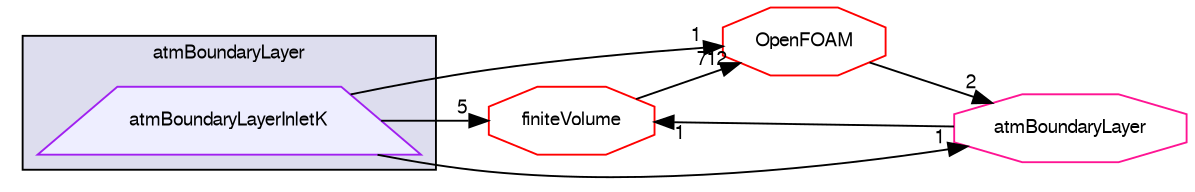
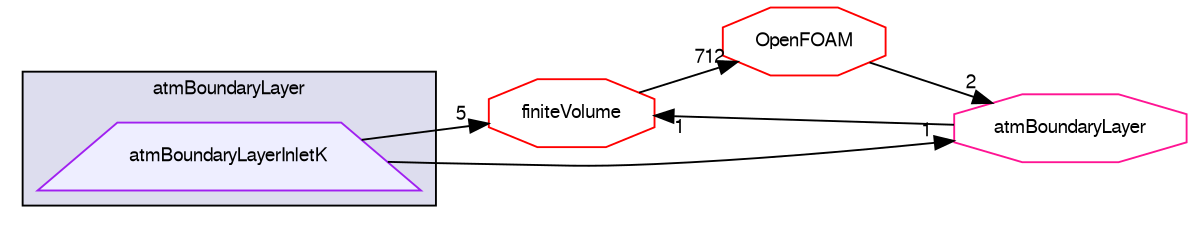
edge "atmBoundaryLayerInletK" -> "OpenFOAM": removed
